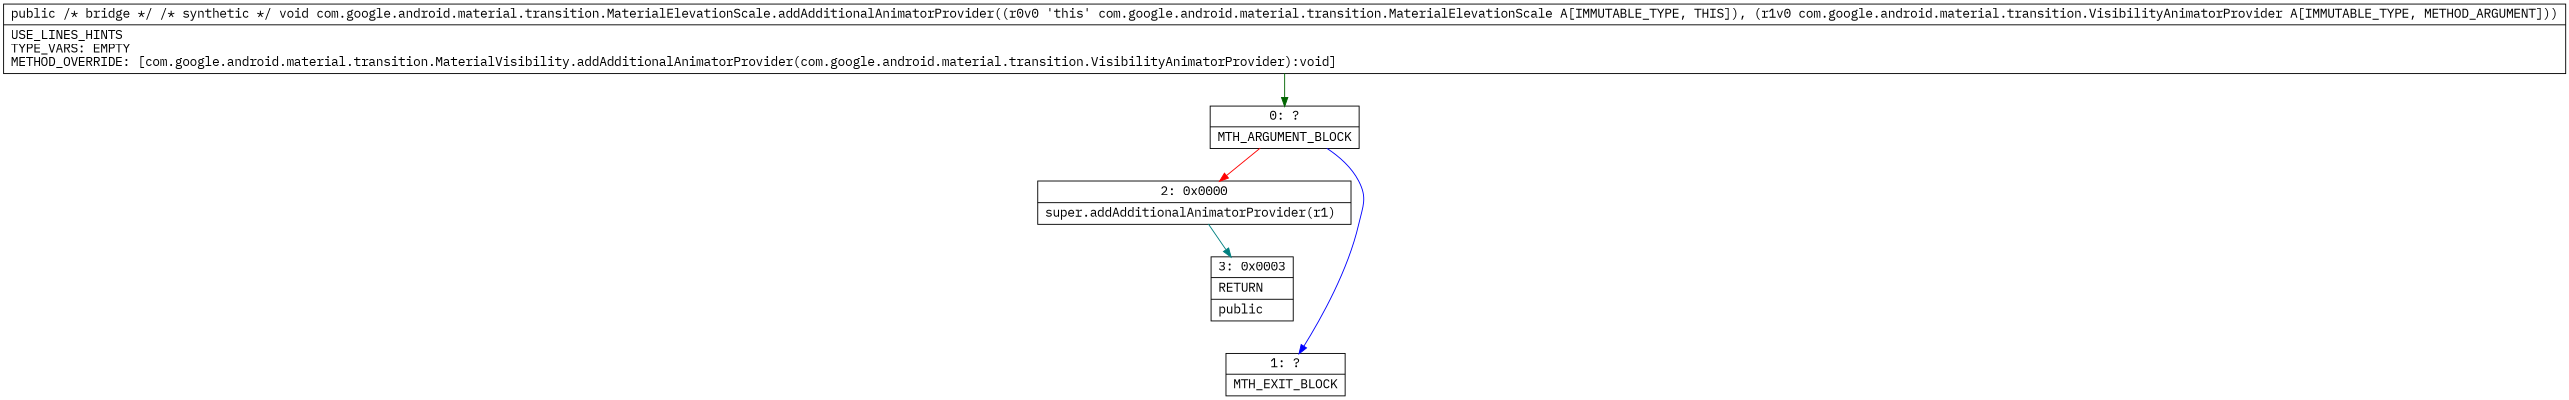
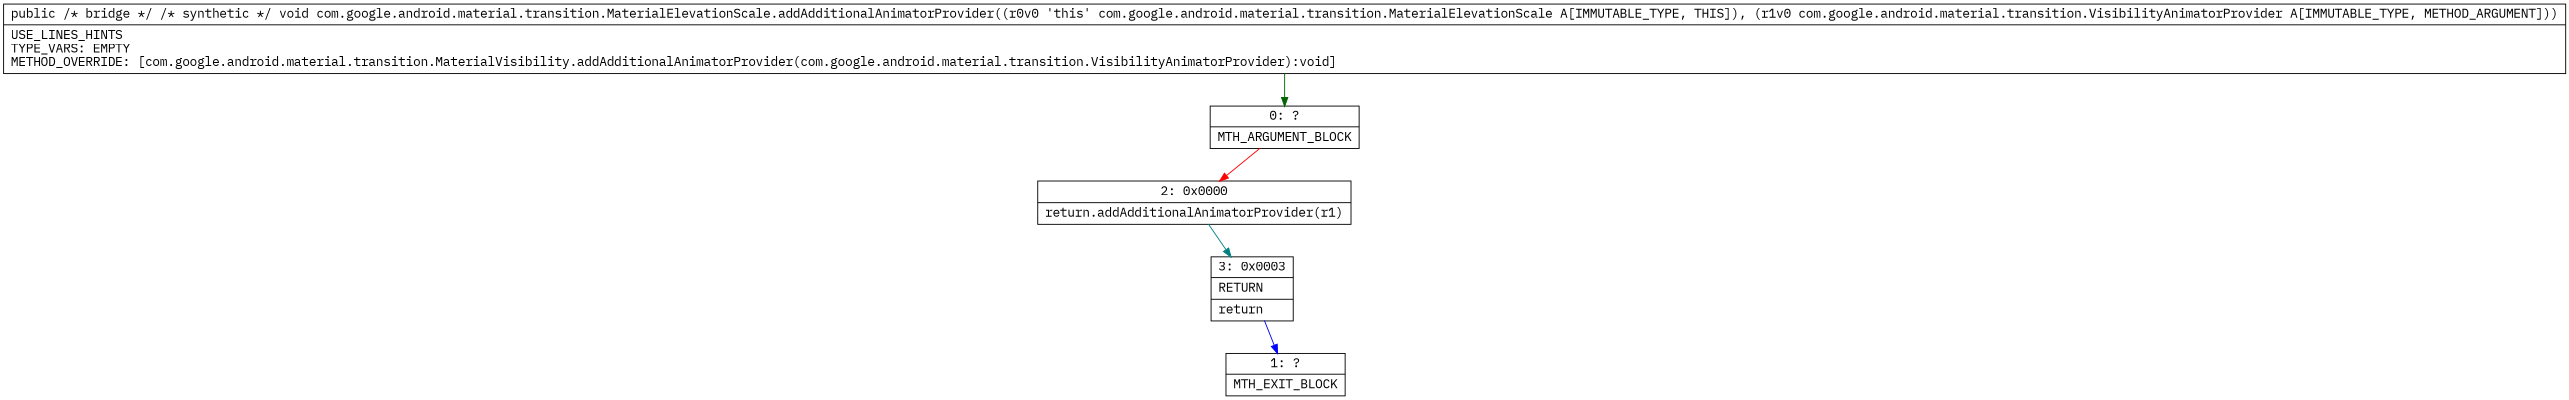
node "2: 0x0000": text "super.addAdditionalAnimatorProvider(r1)" -> "return.addAdditionalAnimatorProvider(r1)"
edge "0: ?" -> "1: ?": now "3: 0x0003" -> "1: ?"
node "3: 0x0003": text "public" -> "return"
